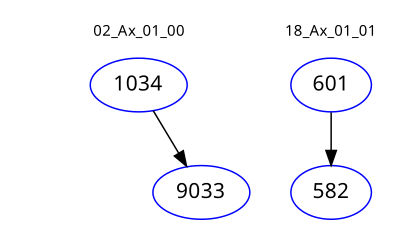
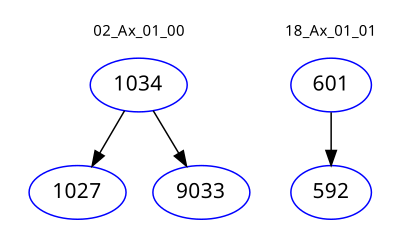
node "1027": added
node "582": label "582" -> "592"
